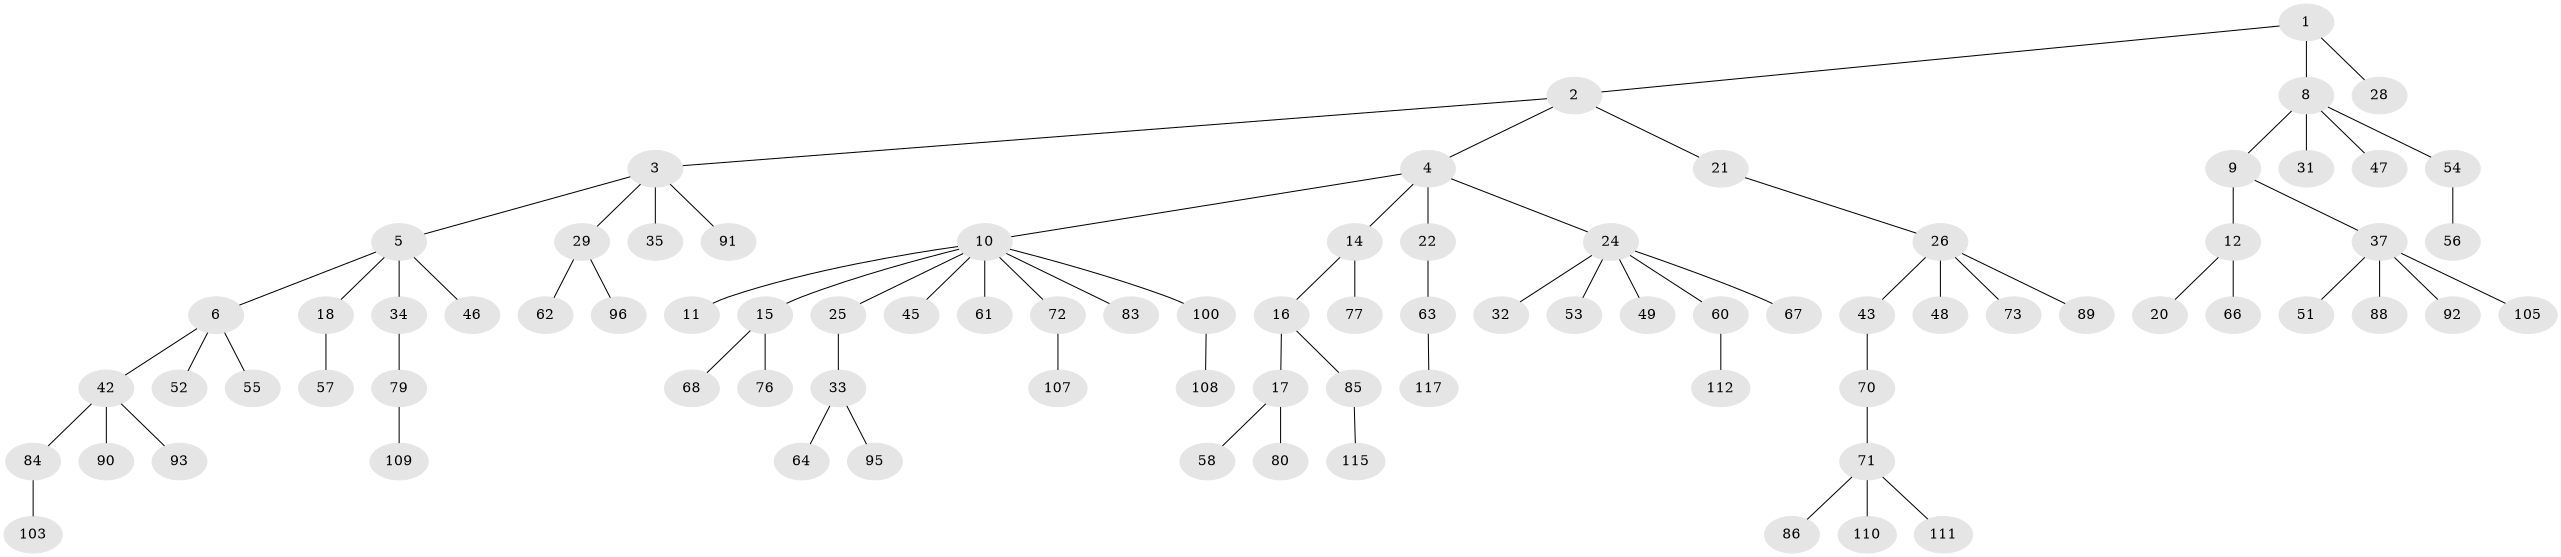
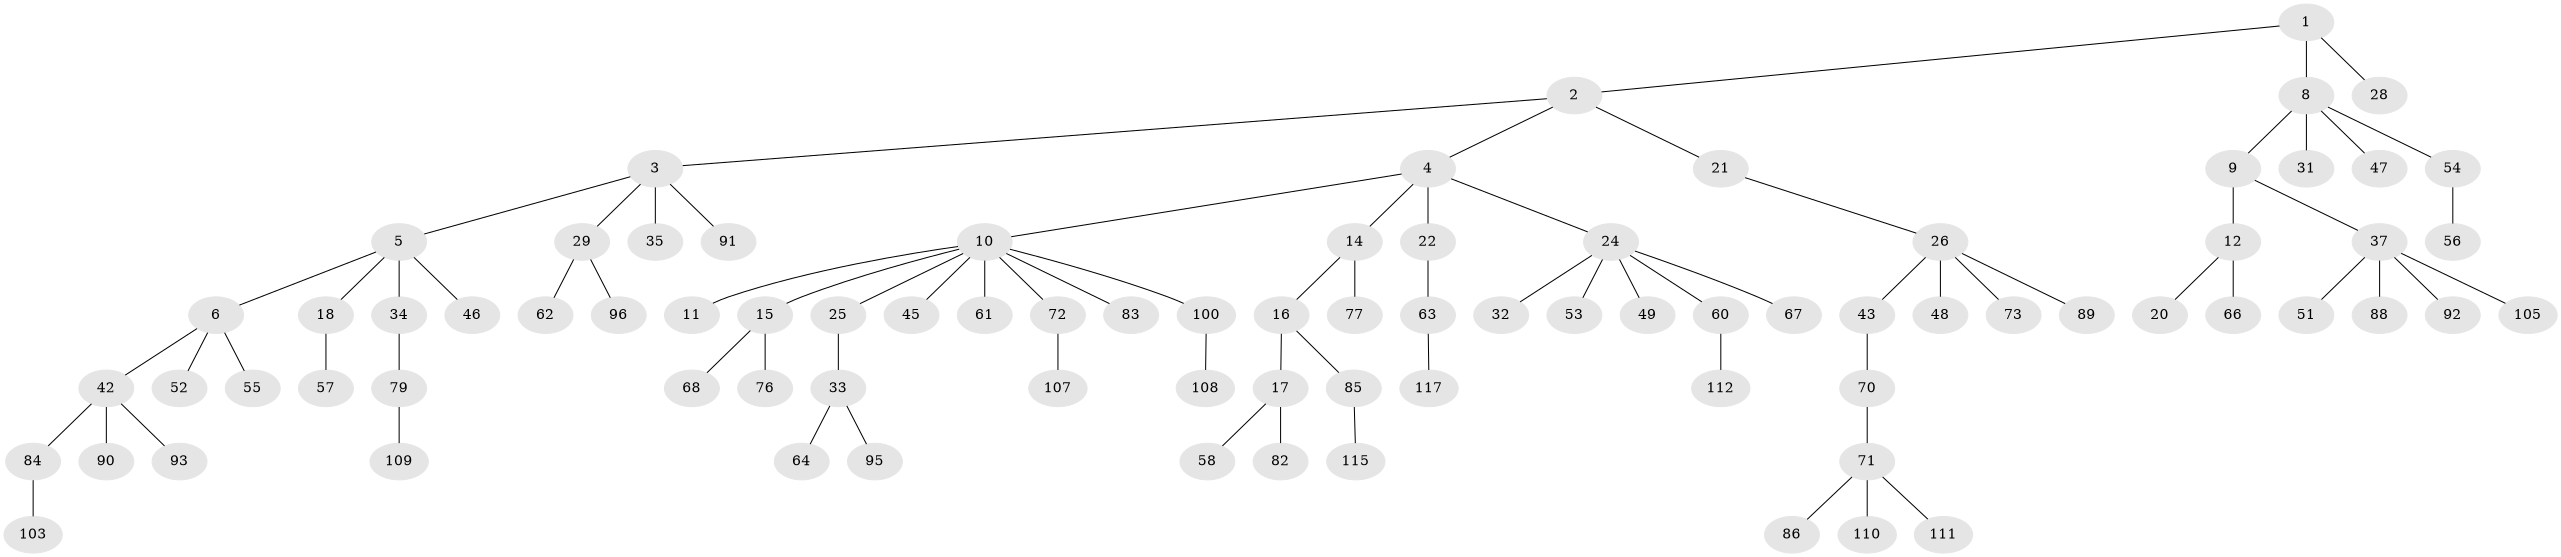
node "80": label "80" -> "82"
